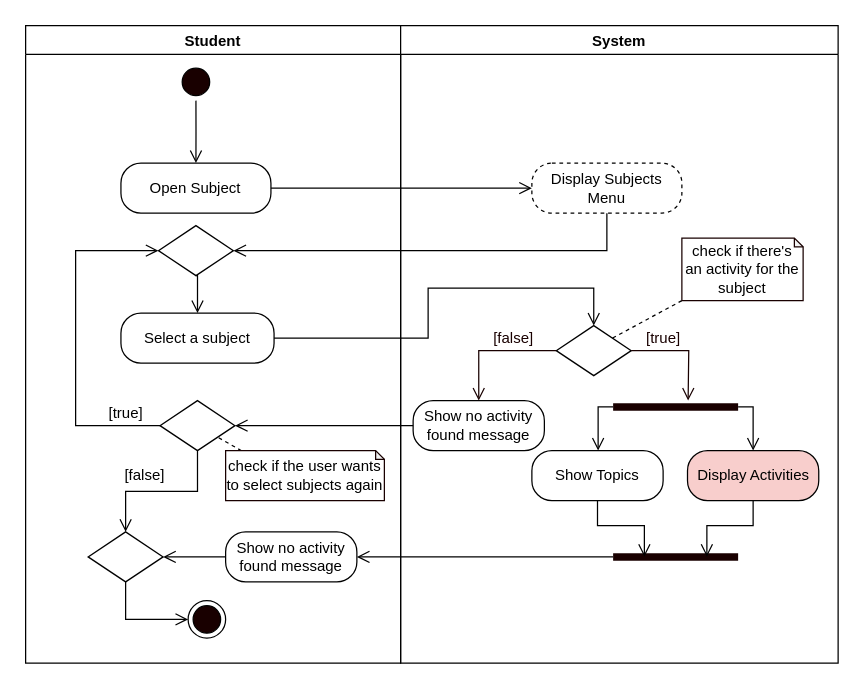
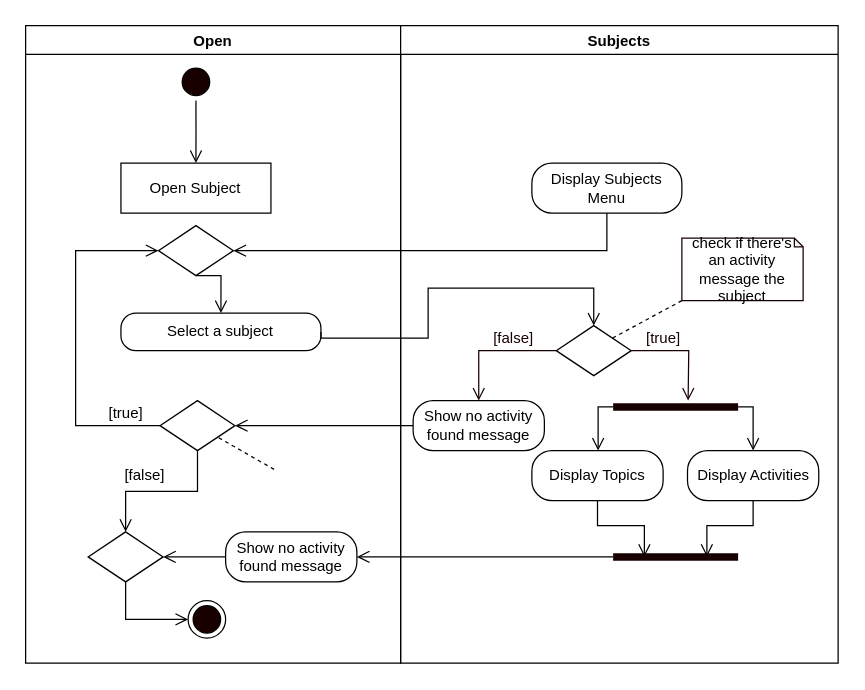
node "Student": label "Student" -> "Open"
node "System": label "System" -> "Subjects"
node "Open Subject": shape rounded rectangle -> rectangle
edge "Open Subject" -> "Display Subjects Menu": removed
node "Display Subjects Menu": style dashed -> solid
node "check if there's an activity for the subject": label "check if there's an activity for the subject" -> "check if there's an activity message the subject"
node "Select a subject": size 153x50 -> 200x38
node "check if the user wants to select subjects again": removed
node "Show Topics": label "Show Topics" -> "Display Topics"
node "Display Activities": fillcolor #f8cecc -> #ffffff
